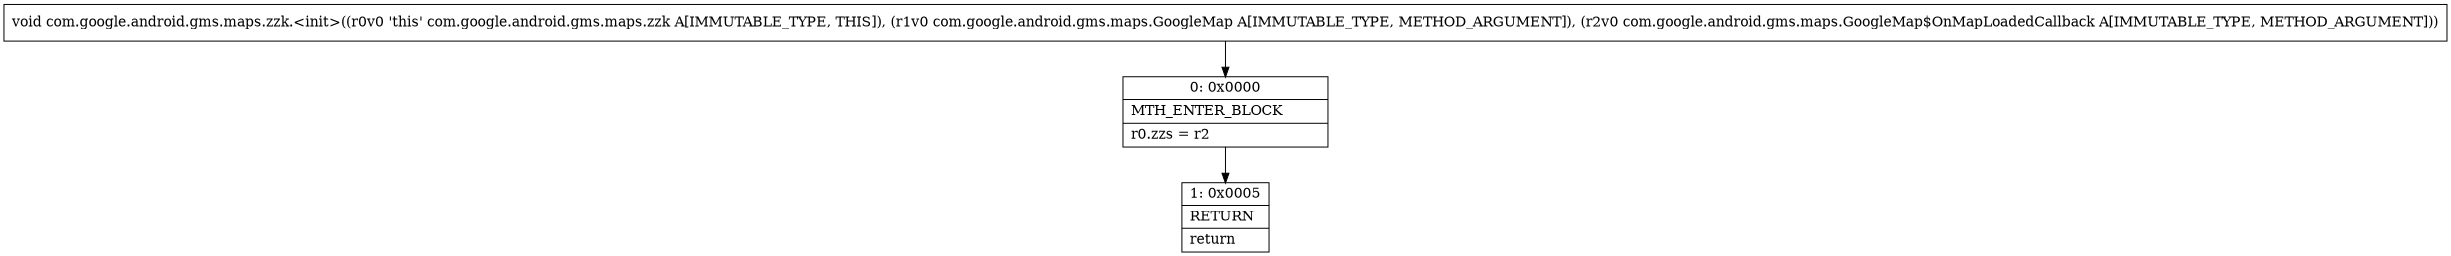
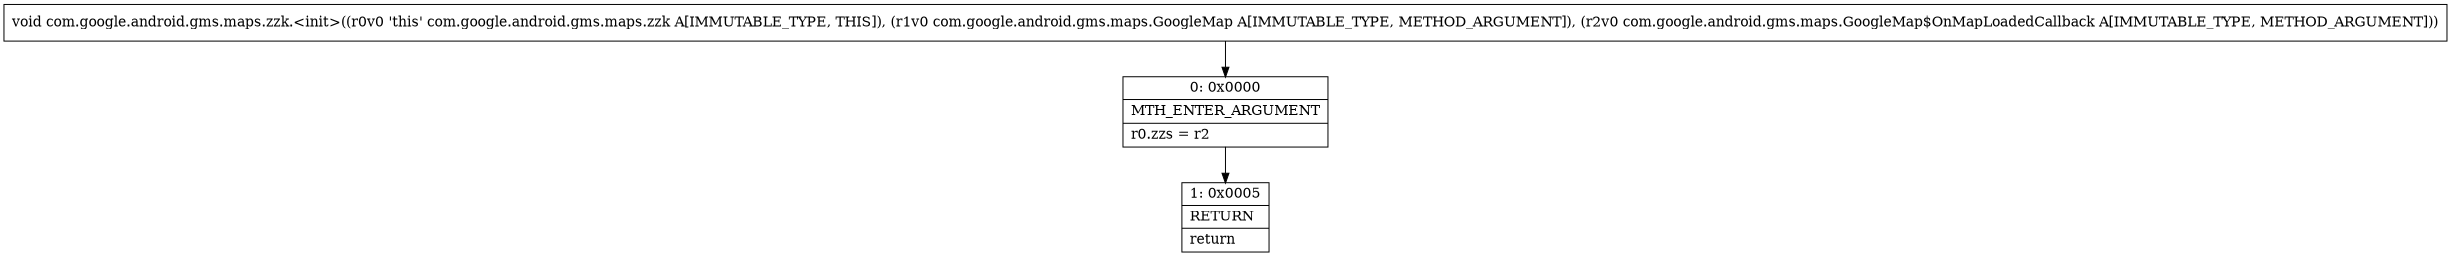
node "0: 0x0000": text "MTH_ENTER_BLOCK" -> "MTH_ENTER_ARGUMENT"
